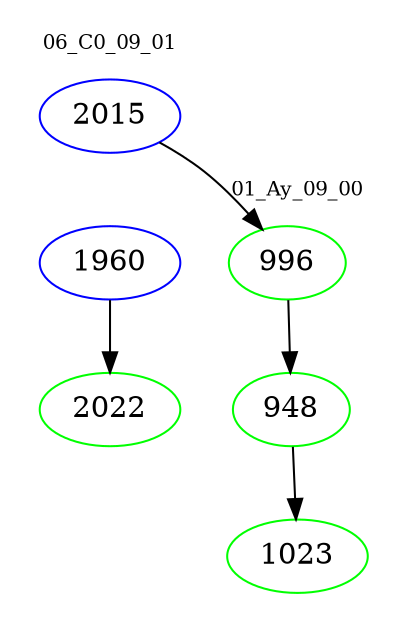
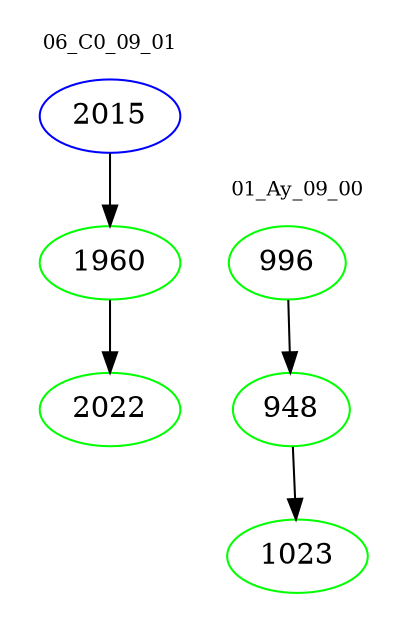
edge "2015" -> "996": now "2015" -> "1960"
node "1960": color blue -> green
